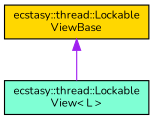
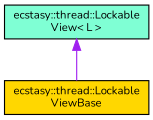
edge "ecstasy::thread::Lockable View< L >" -> "ecstasy::thread::Lockable ViewBase": reversed
